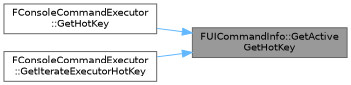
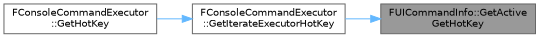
edge "FConsoleCommandExecutor ::GetHotKey" -> "FUICommandInfo::GetActive GetHotKey": now "FConsoleCommandExecutor ::GetHotKey" -> "FConsoleCommandExecutor ::GetIterateExecutorHotKey"
